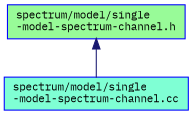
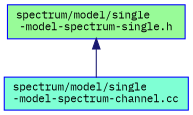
node "spectrum/model/single -model-spectrum-channel.h": label "spectrum/model/single -model-spectrum-channel.h" -> "spectrum/model/single -model-spectrum-single.h"
